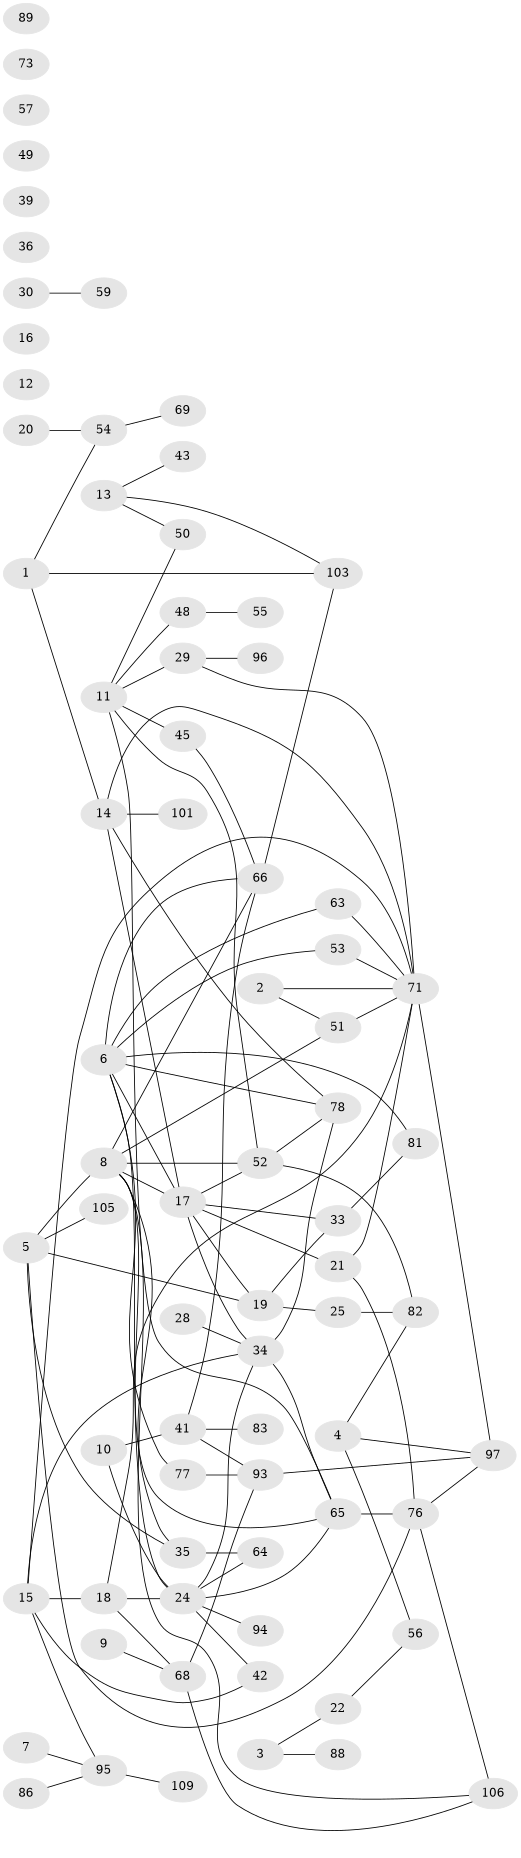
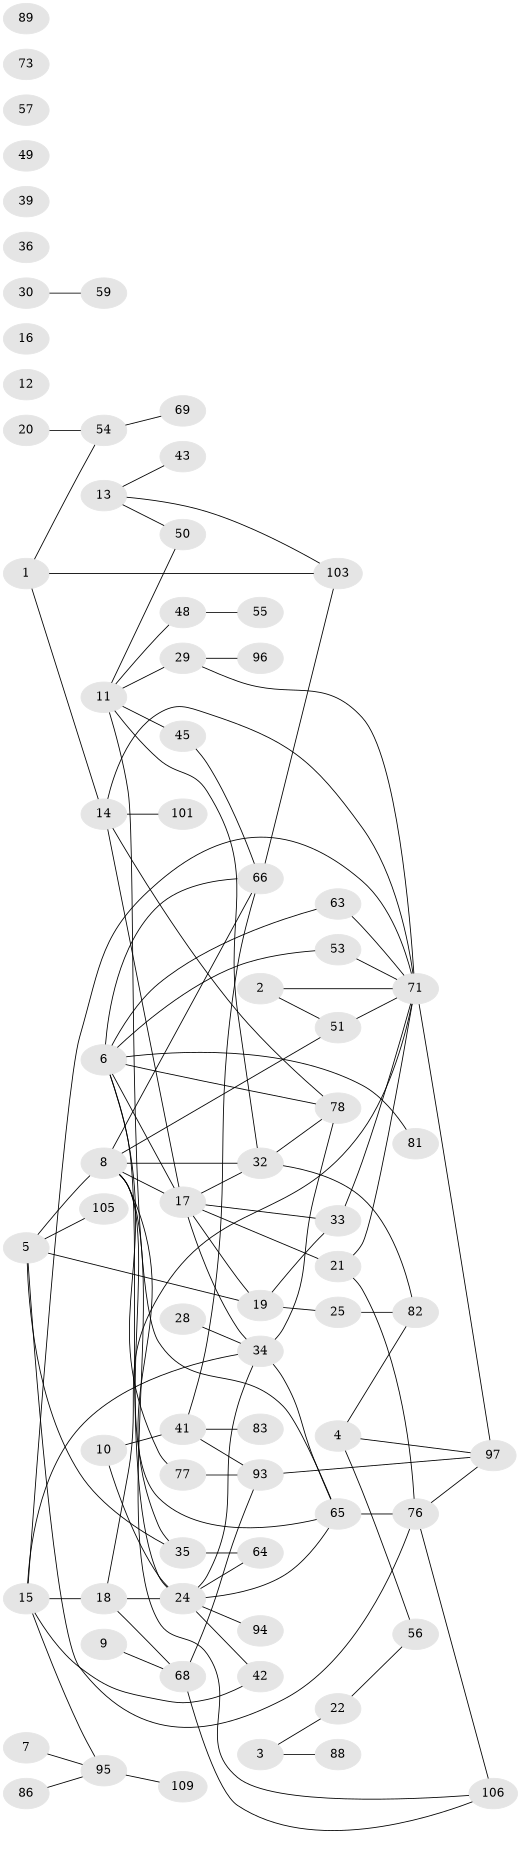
node "52": label "52" -> "32"
edge "81" -- "33": now "71" -- "33"
